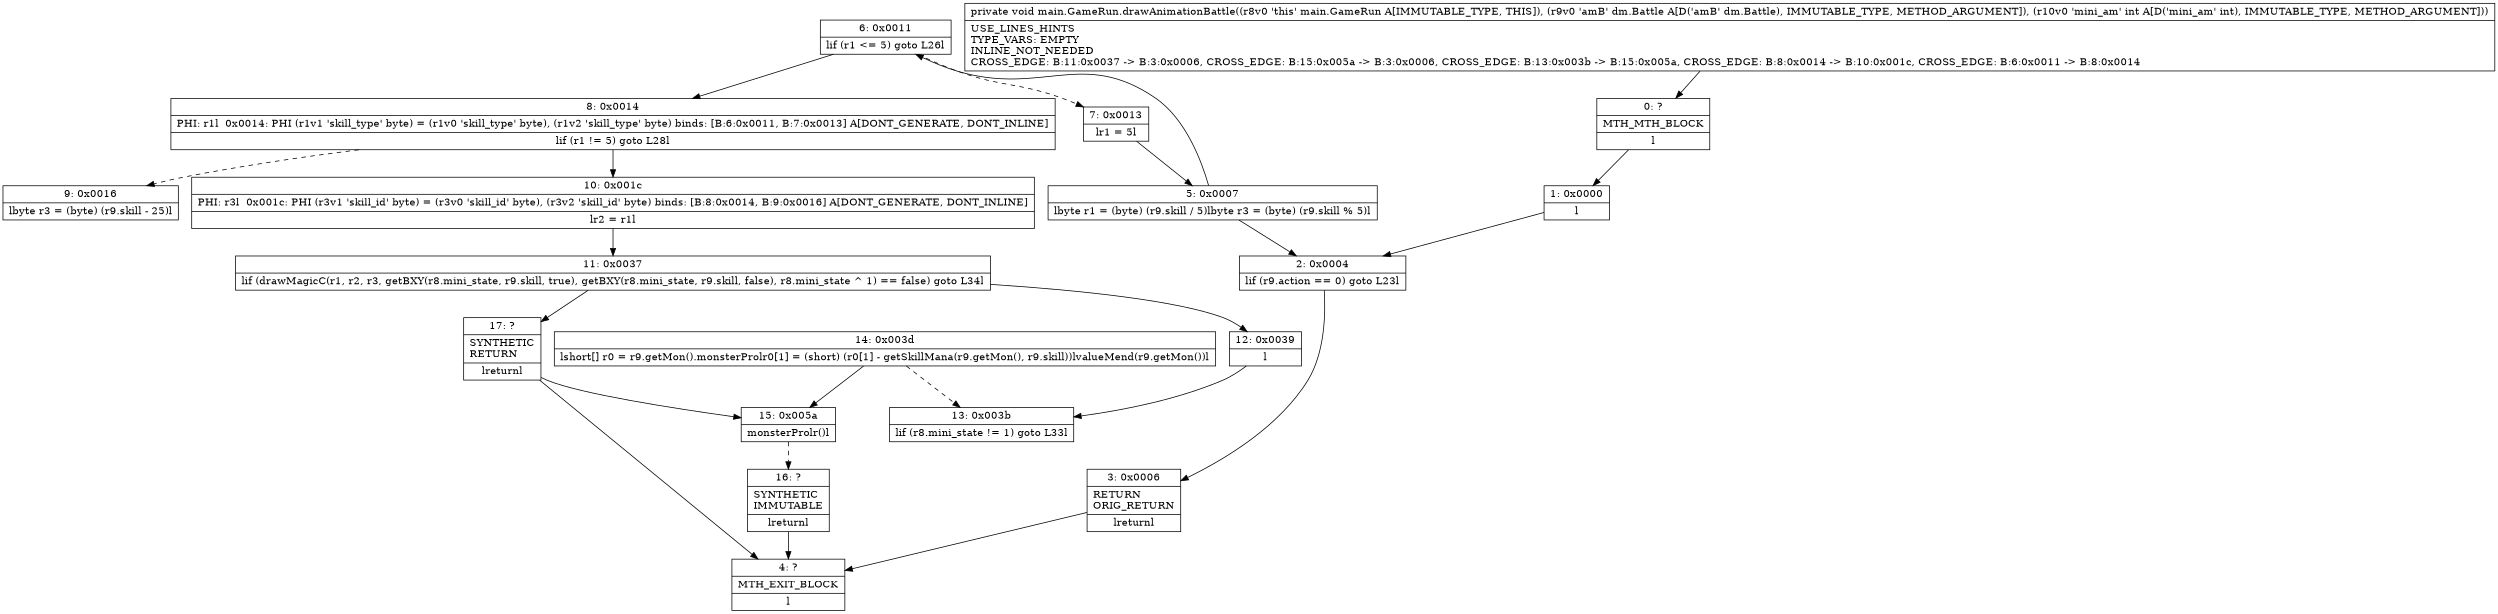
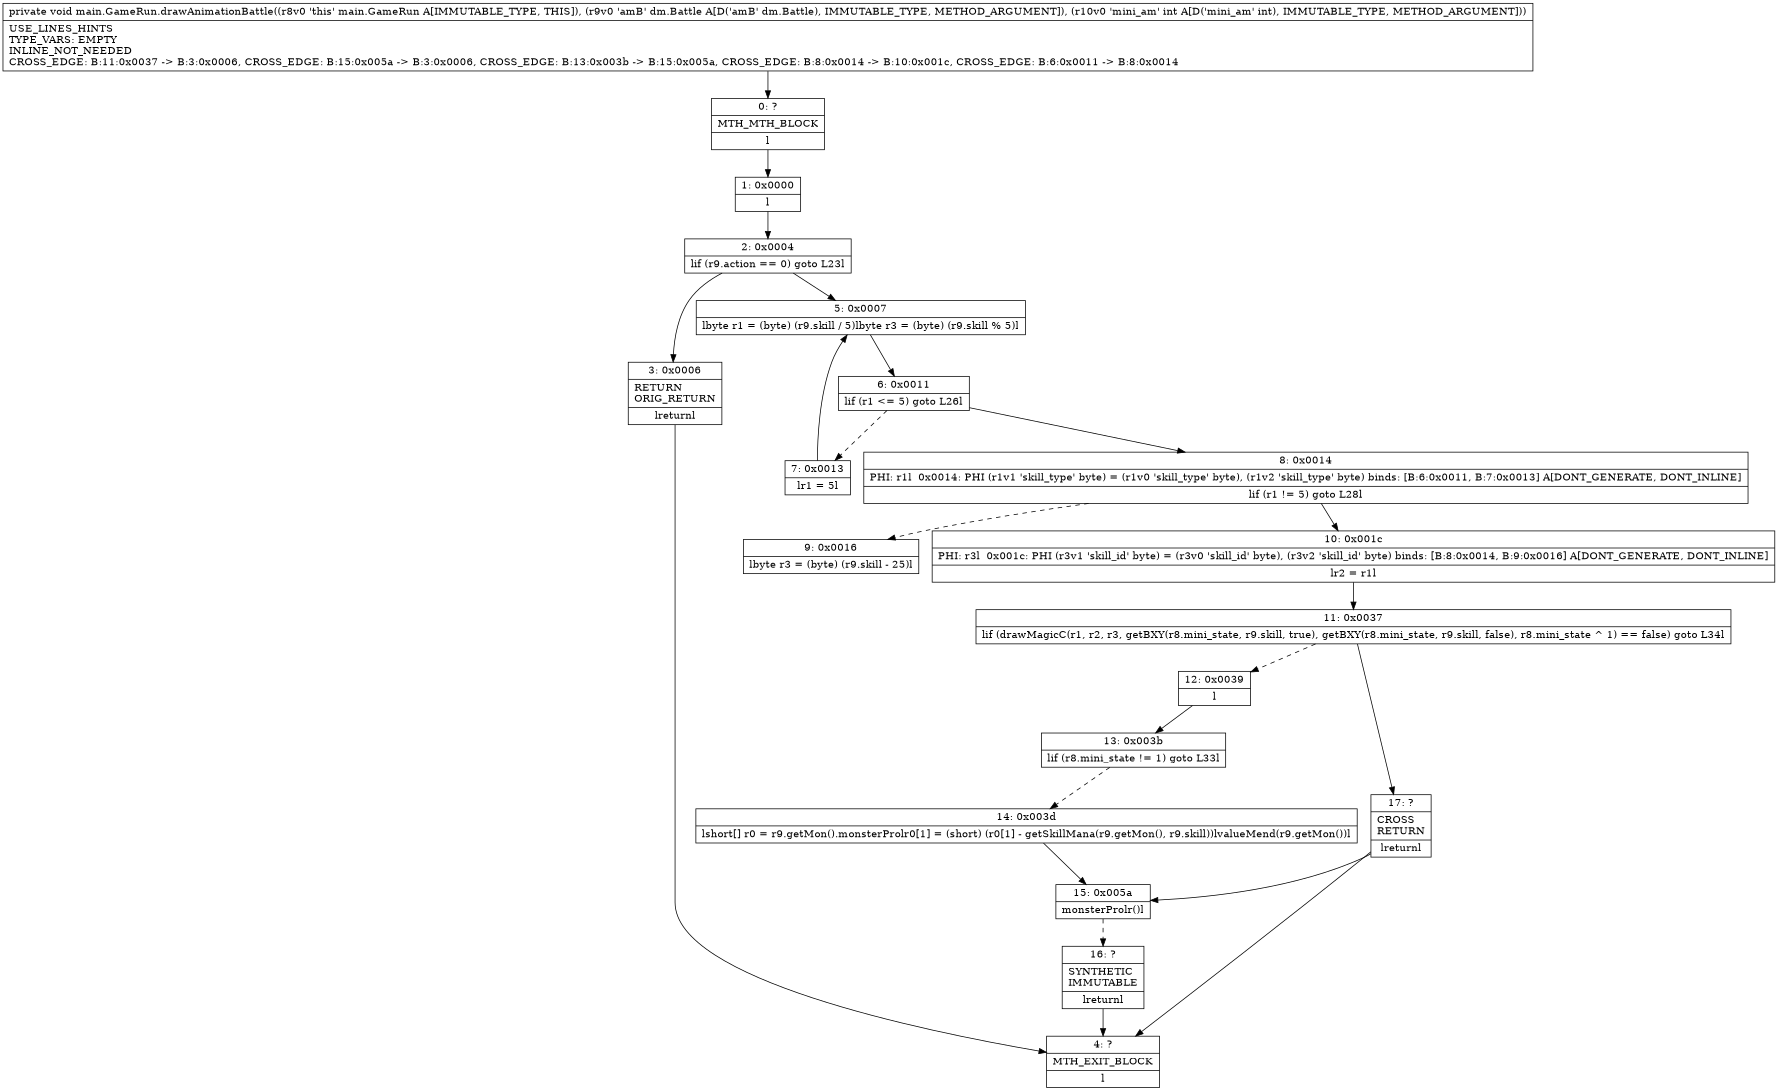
edge "5: 0x0007" -> "2: 0x0004": reversed
edge "11: 0x0037" -> "12: 0x0039": style solid -> dashed
node "17: ?": text "SYNTHETIC" -> "CROSS"
edge "14: 0x003d" -> "13: 0x003b": reversed
